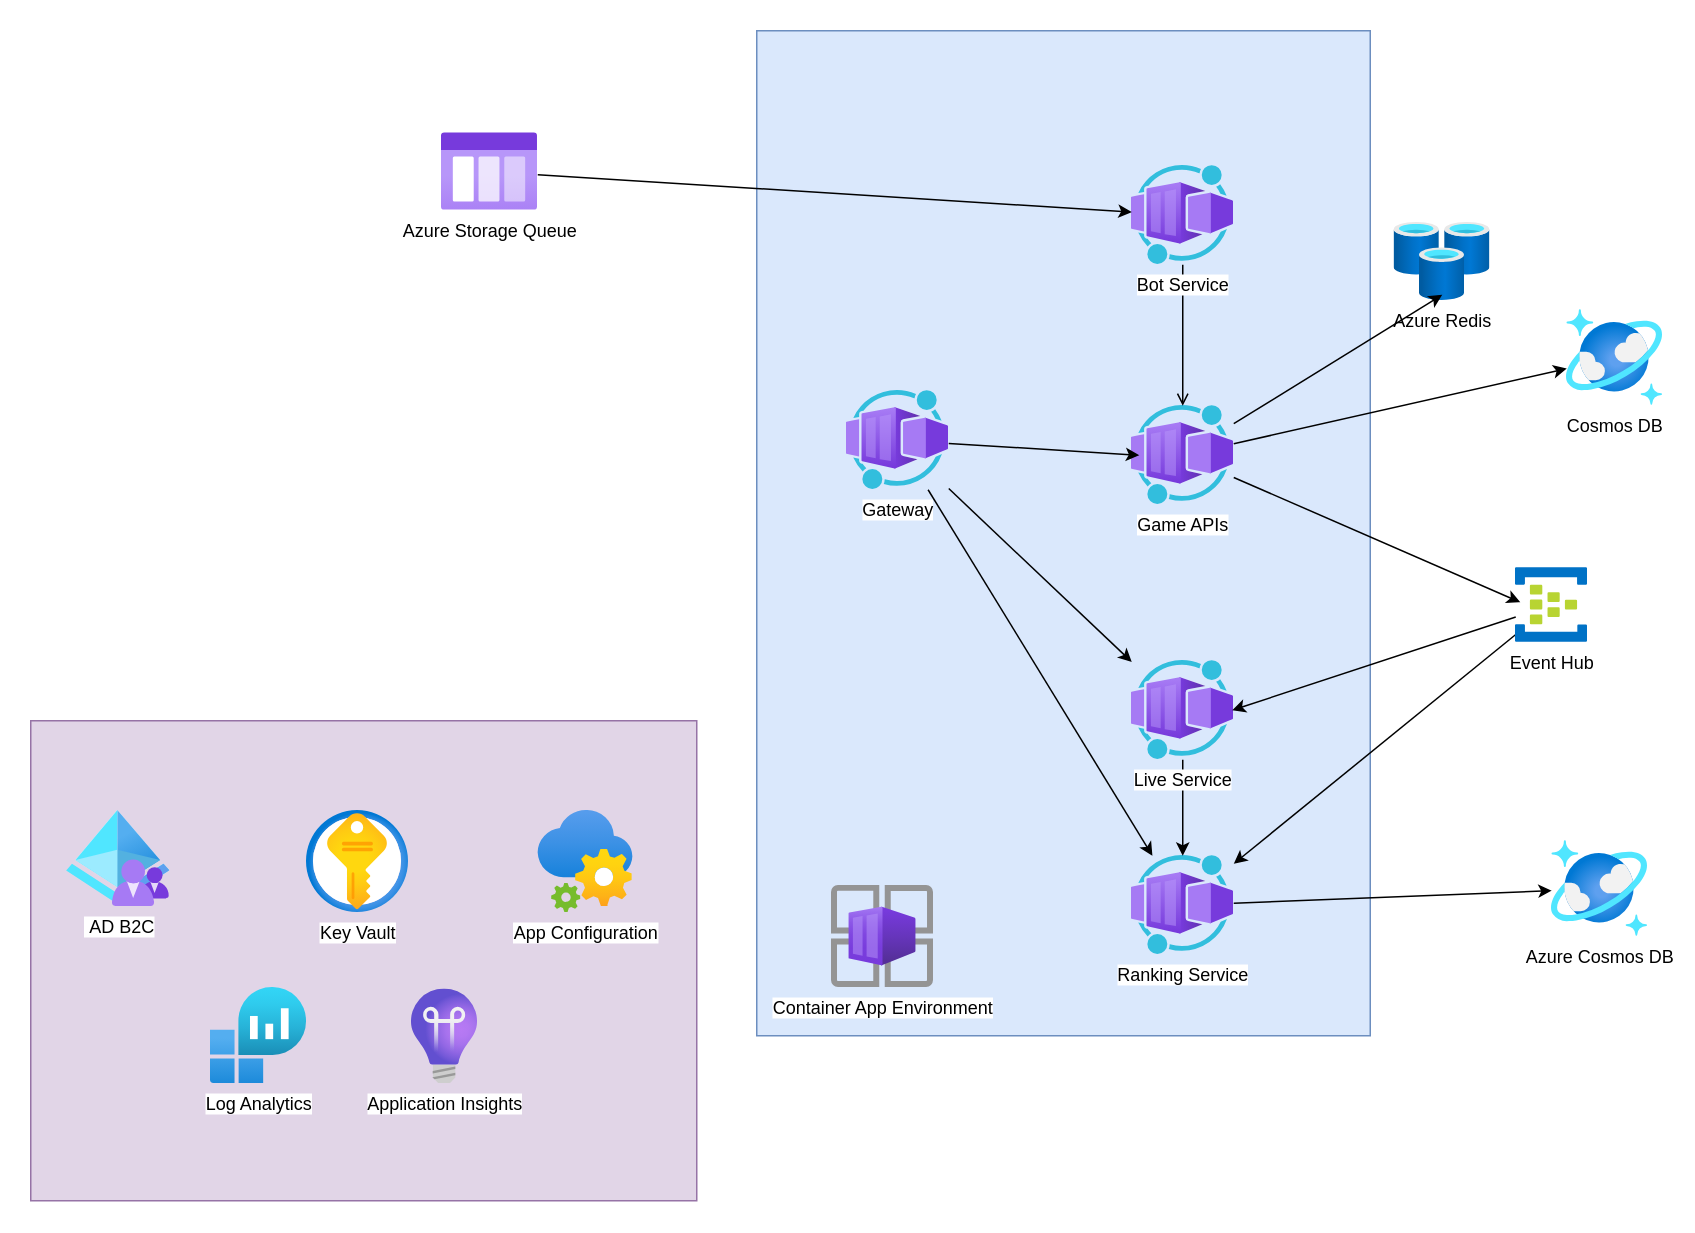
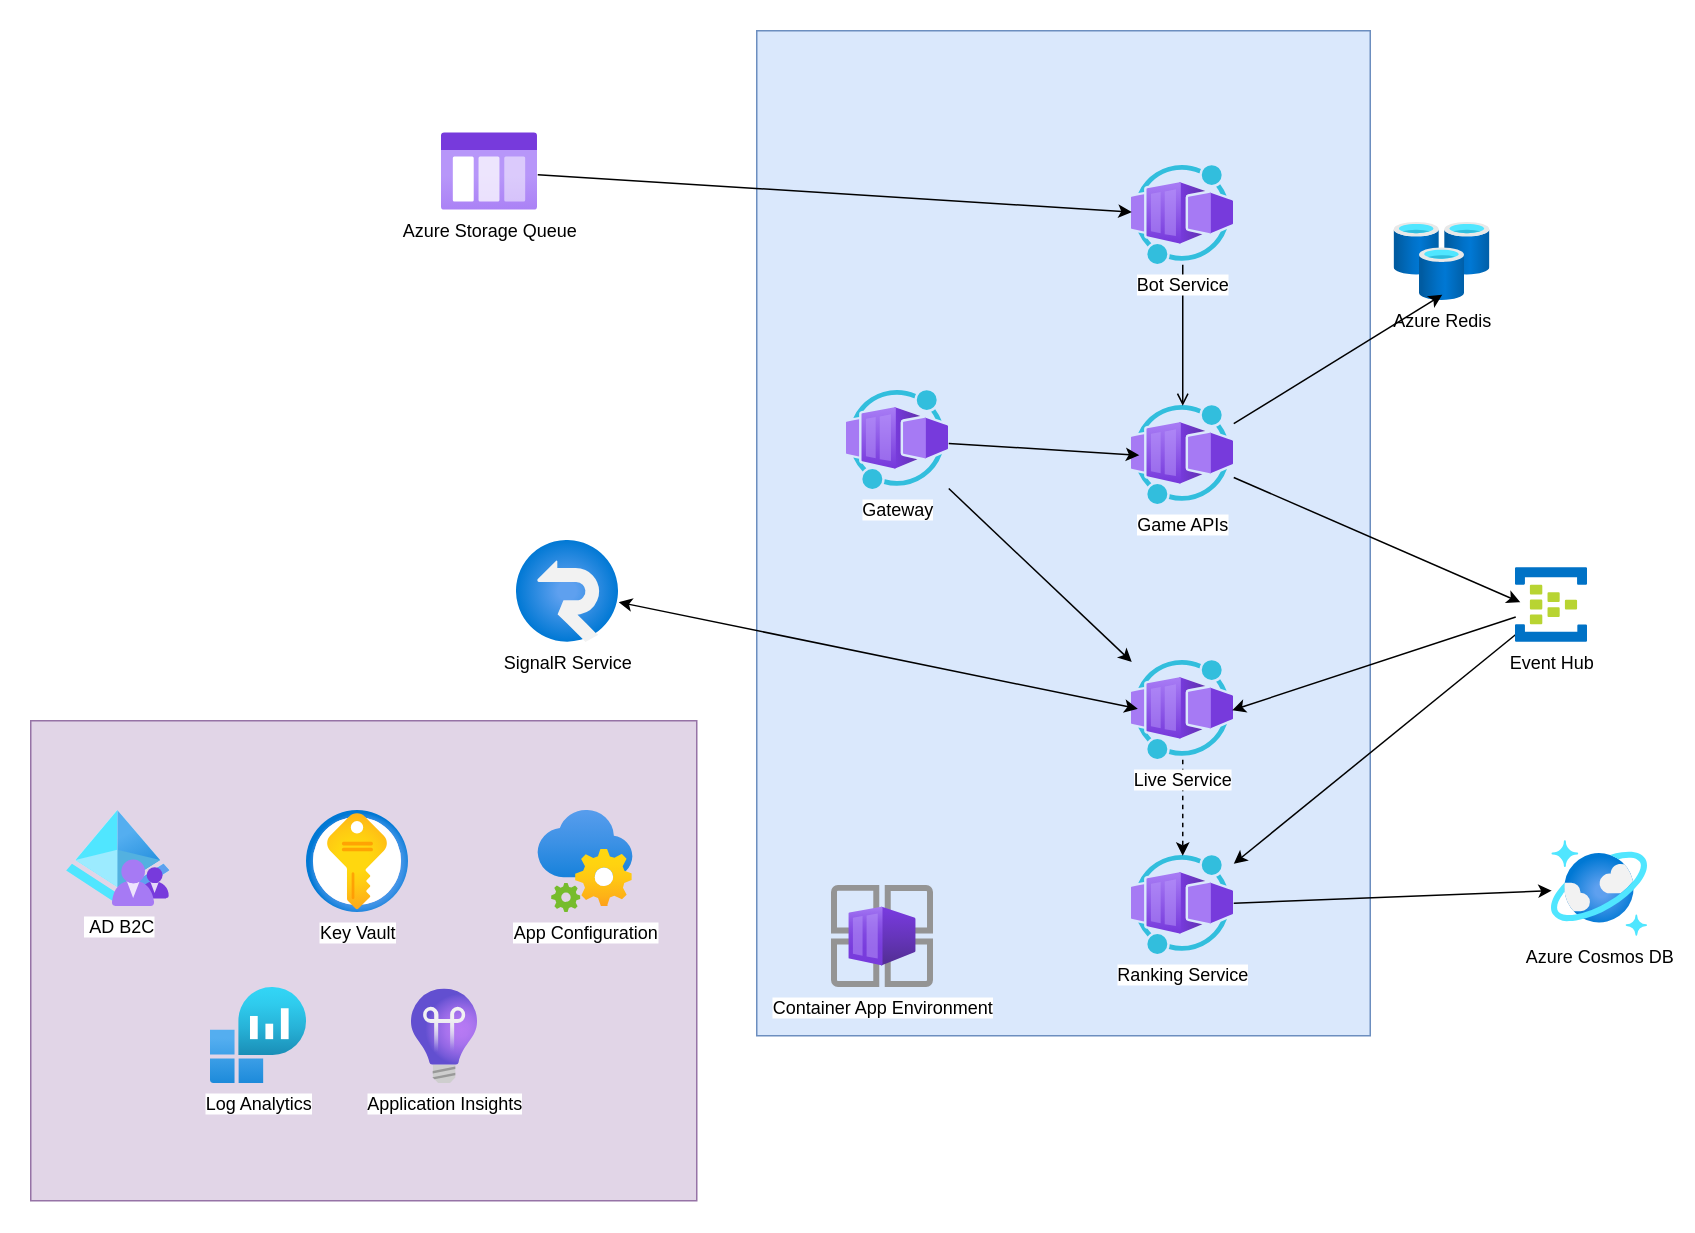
node "Cosmos DB": removed
edge "Game APIs" -> "Cosmos DB": removed
node "SignalR Service": added
edge "SignalR Service" -- "Live Service": added
edge "Gateway" -> "Ranking Service": removed
edge "Live Service" -> "Ranking Service": style solid -> dashed
